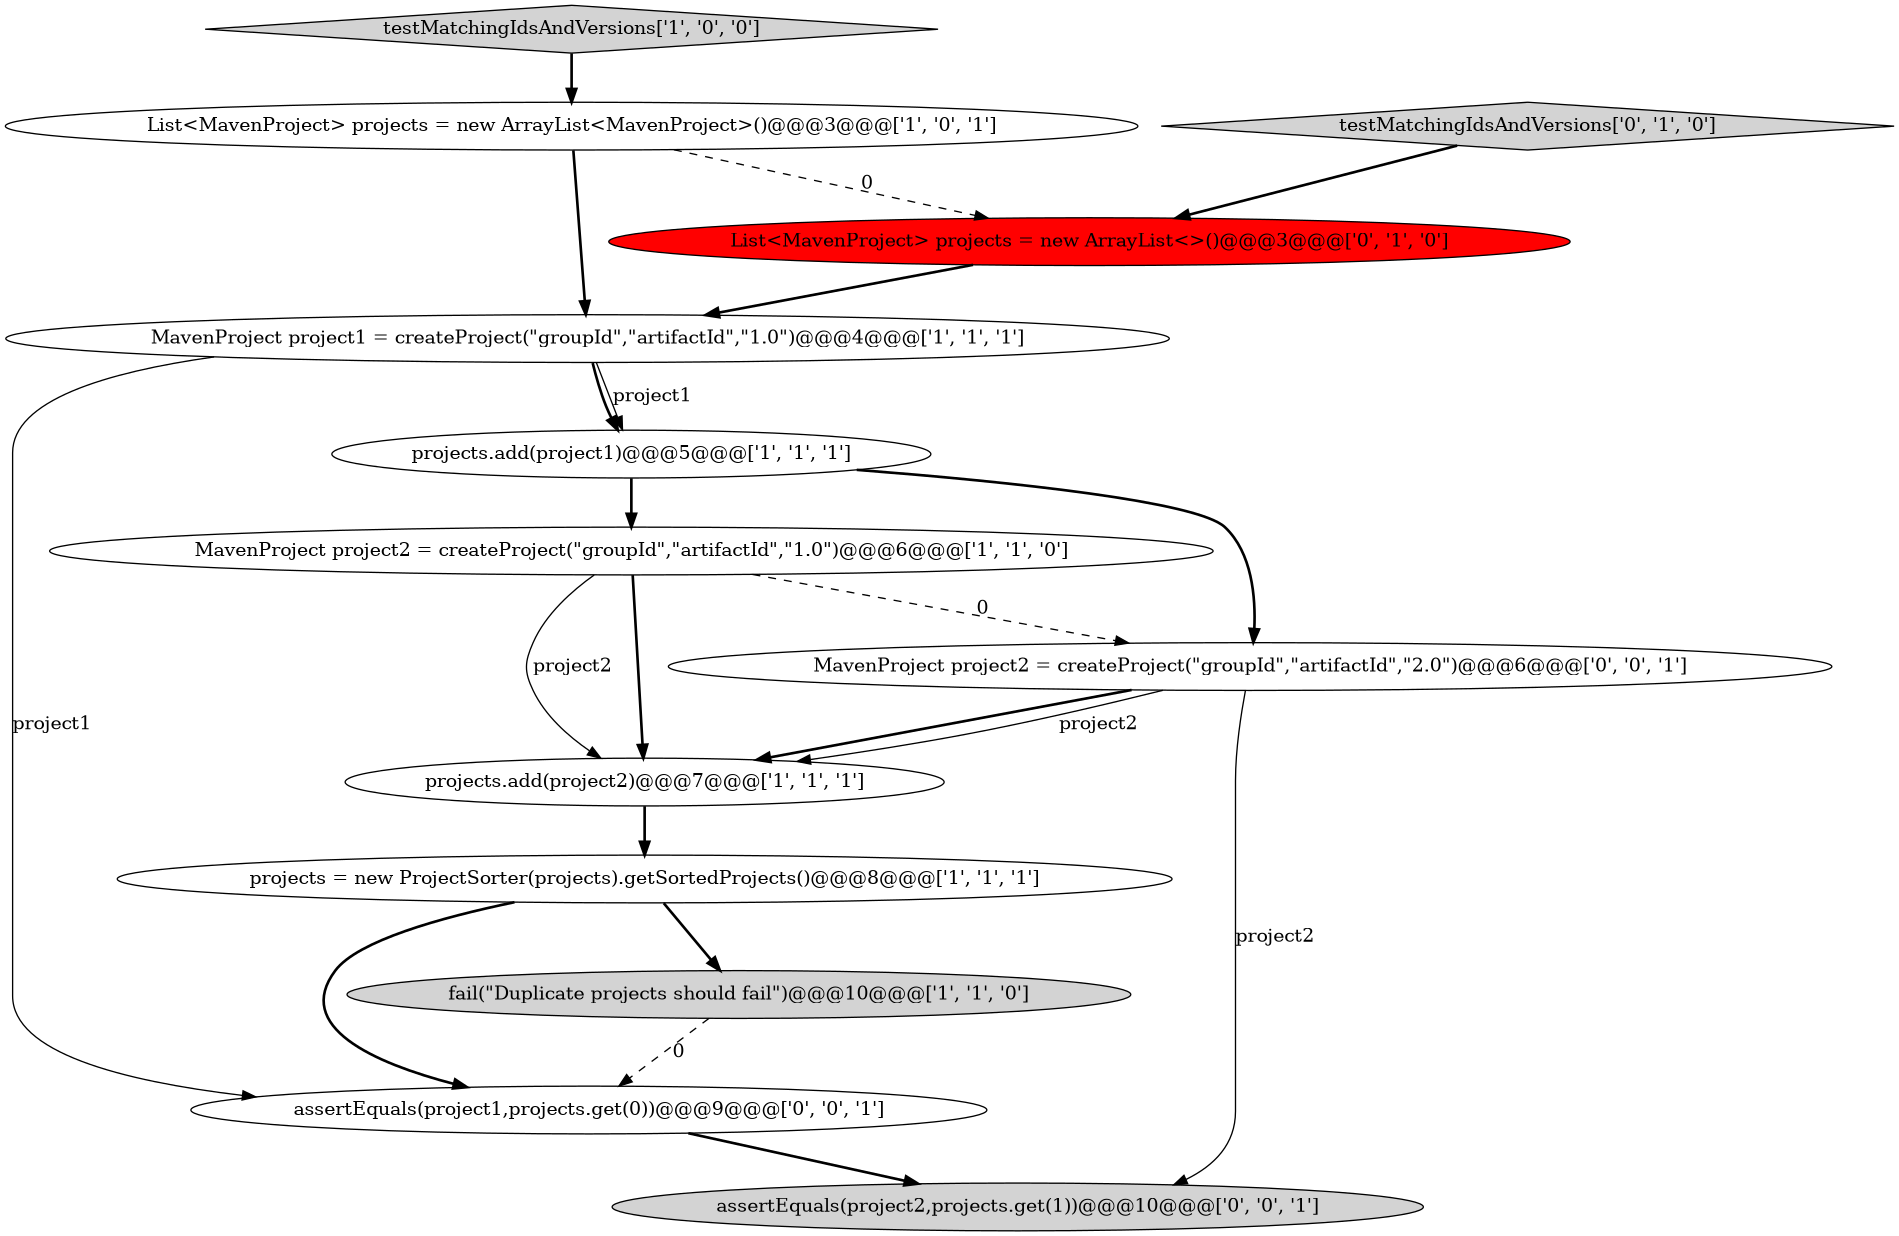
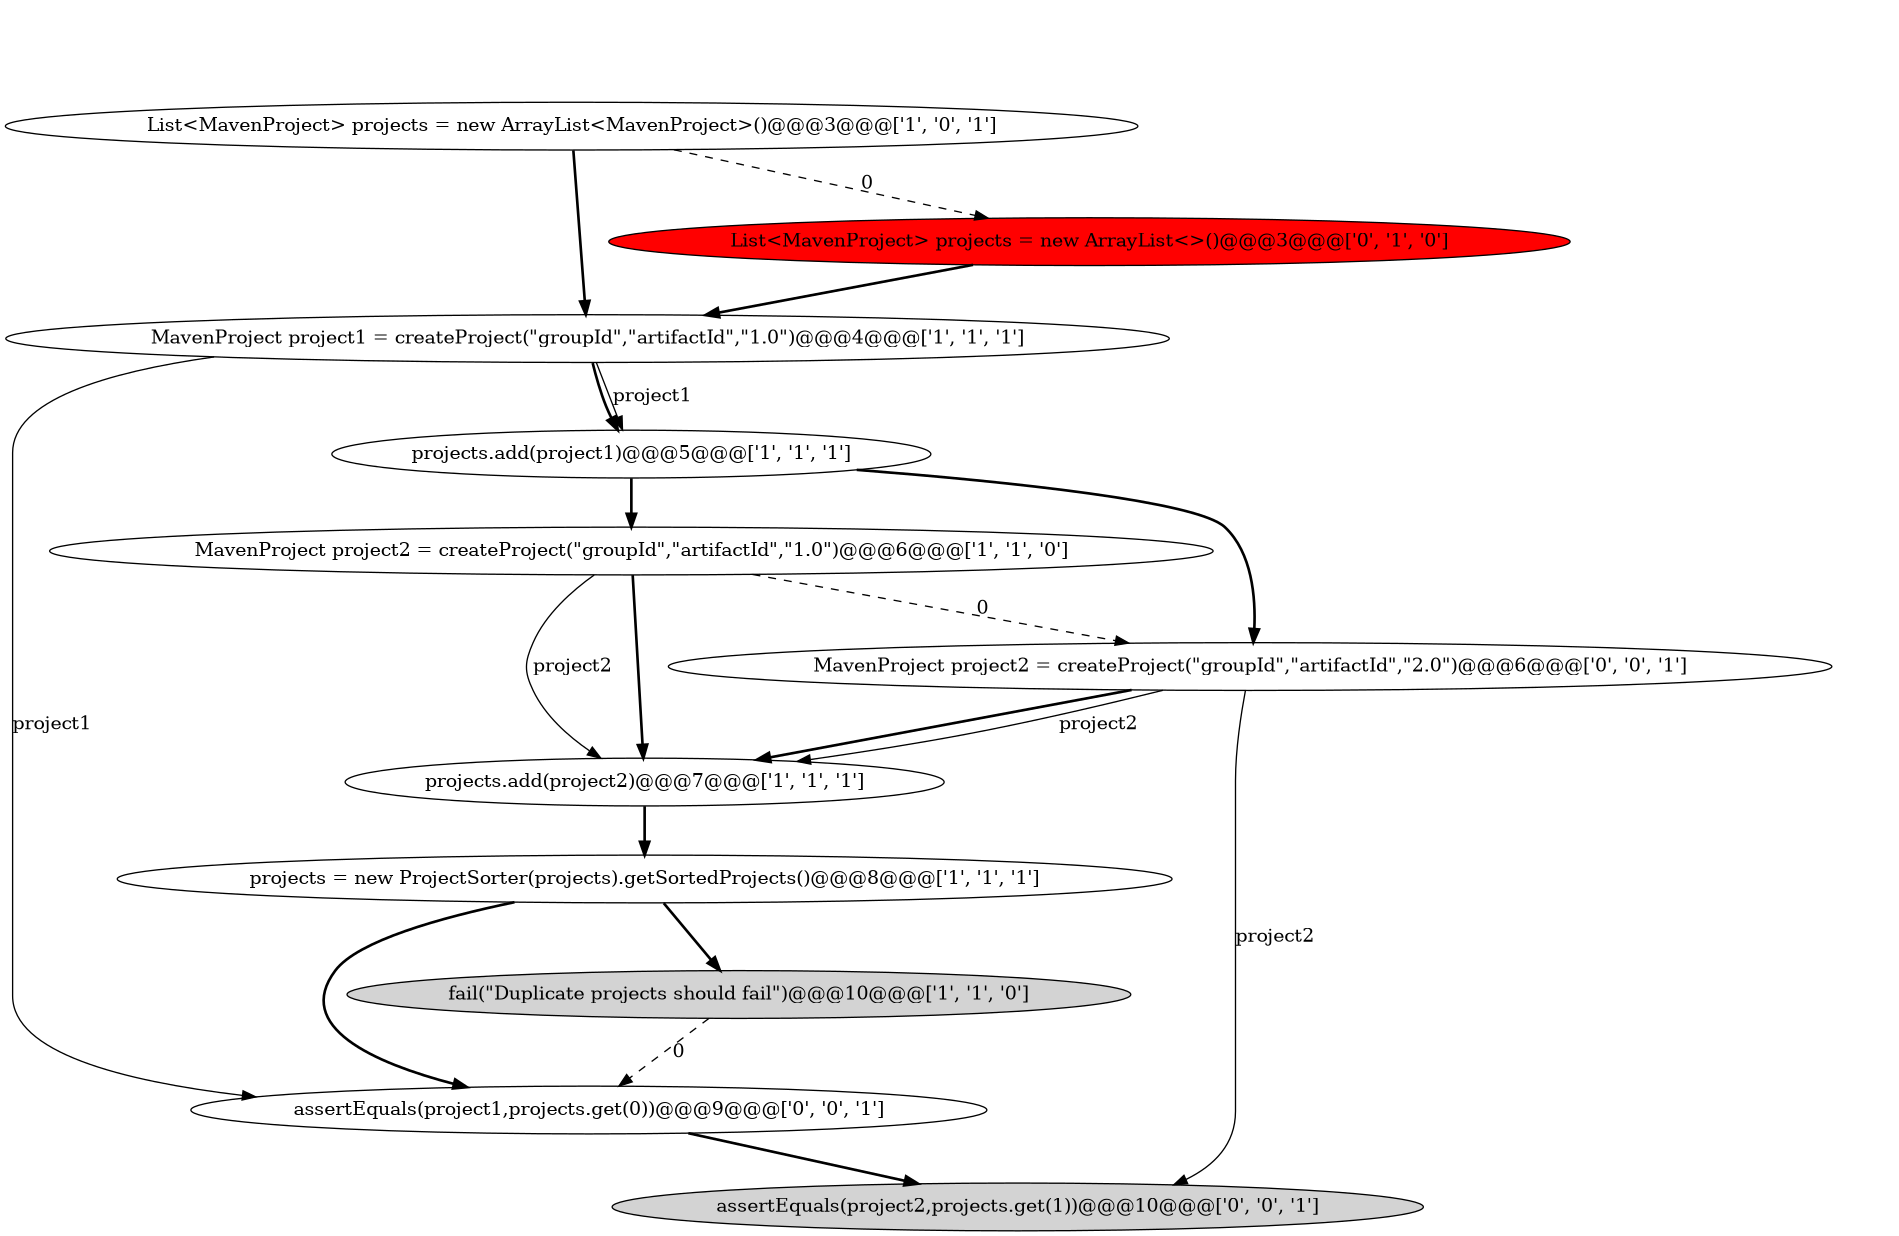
node "testMatchingIdsAndVersions['1', '0', '0']": removed
node "testMatchingIdsAndVersions['0', '1', '0']": removed
